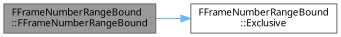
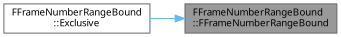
edge "FFrameNumberRangeBound ::FFrameNumberRangeBound" -> "FFrameNumberRangeBound ::Exclusive": reversed
